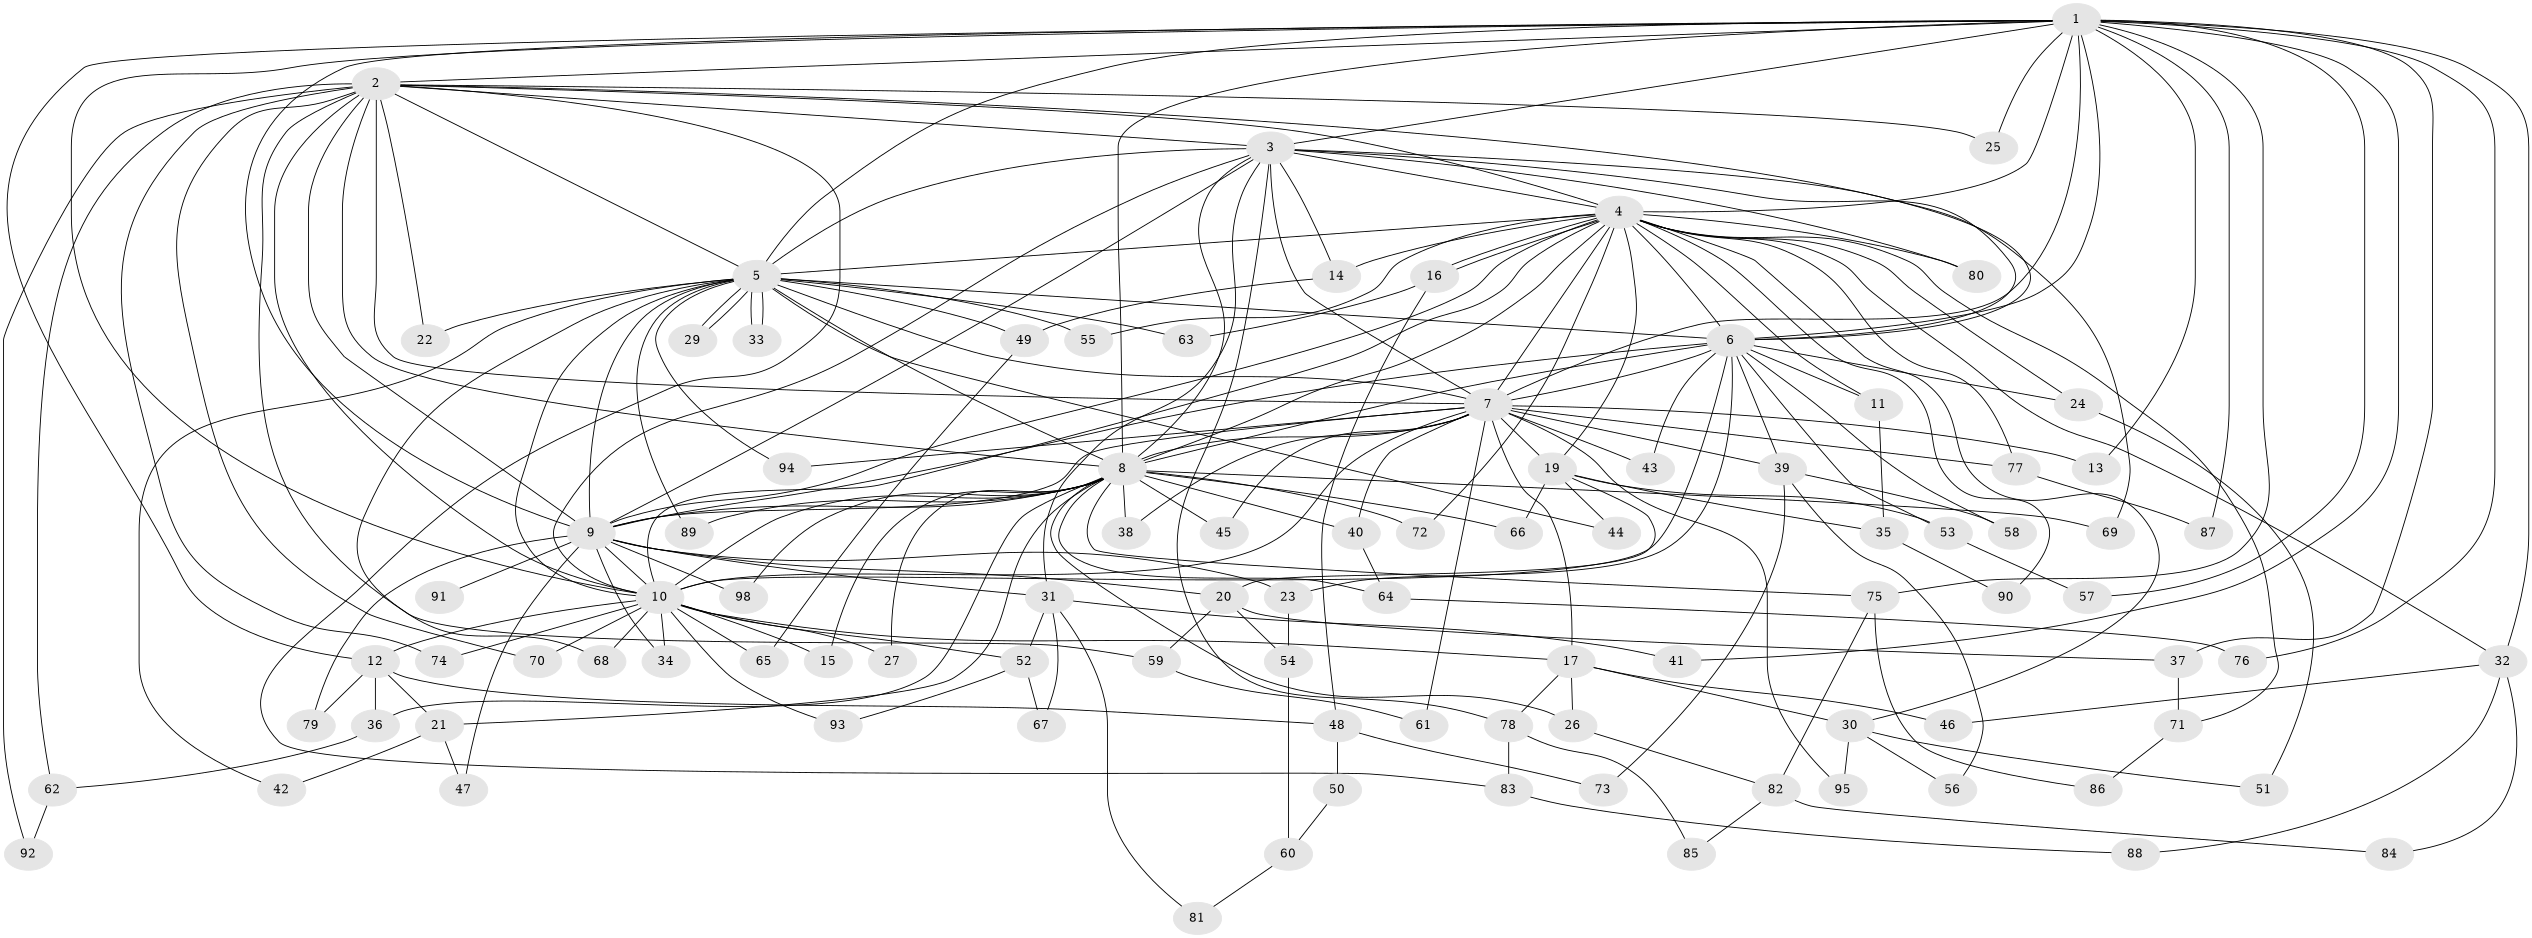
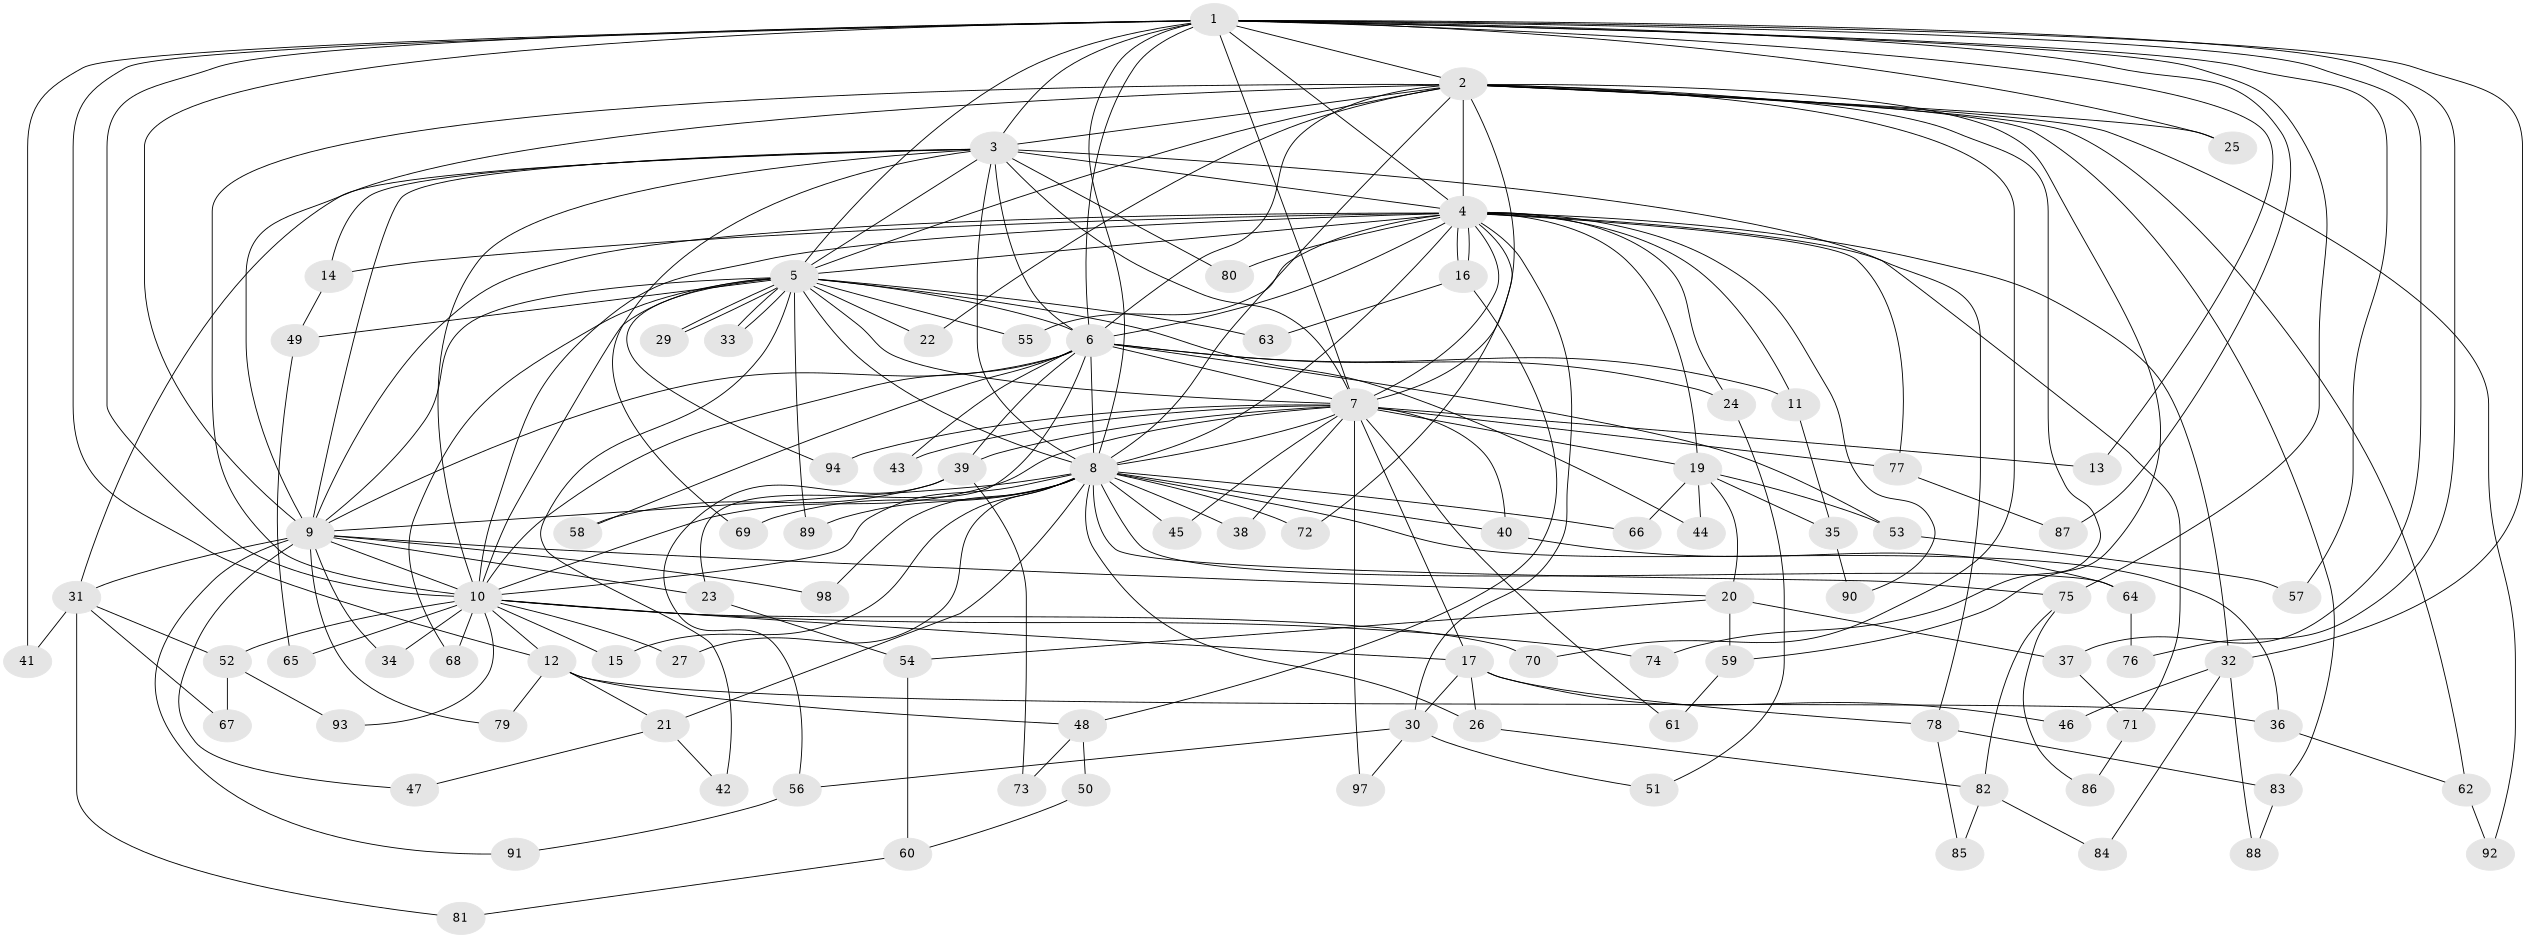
edge "7" -- "9": removed
node "95": label "95" -> "97"
edge "56" -- "91": added
